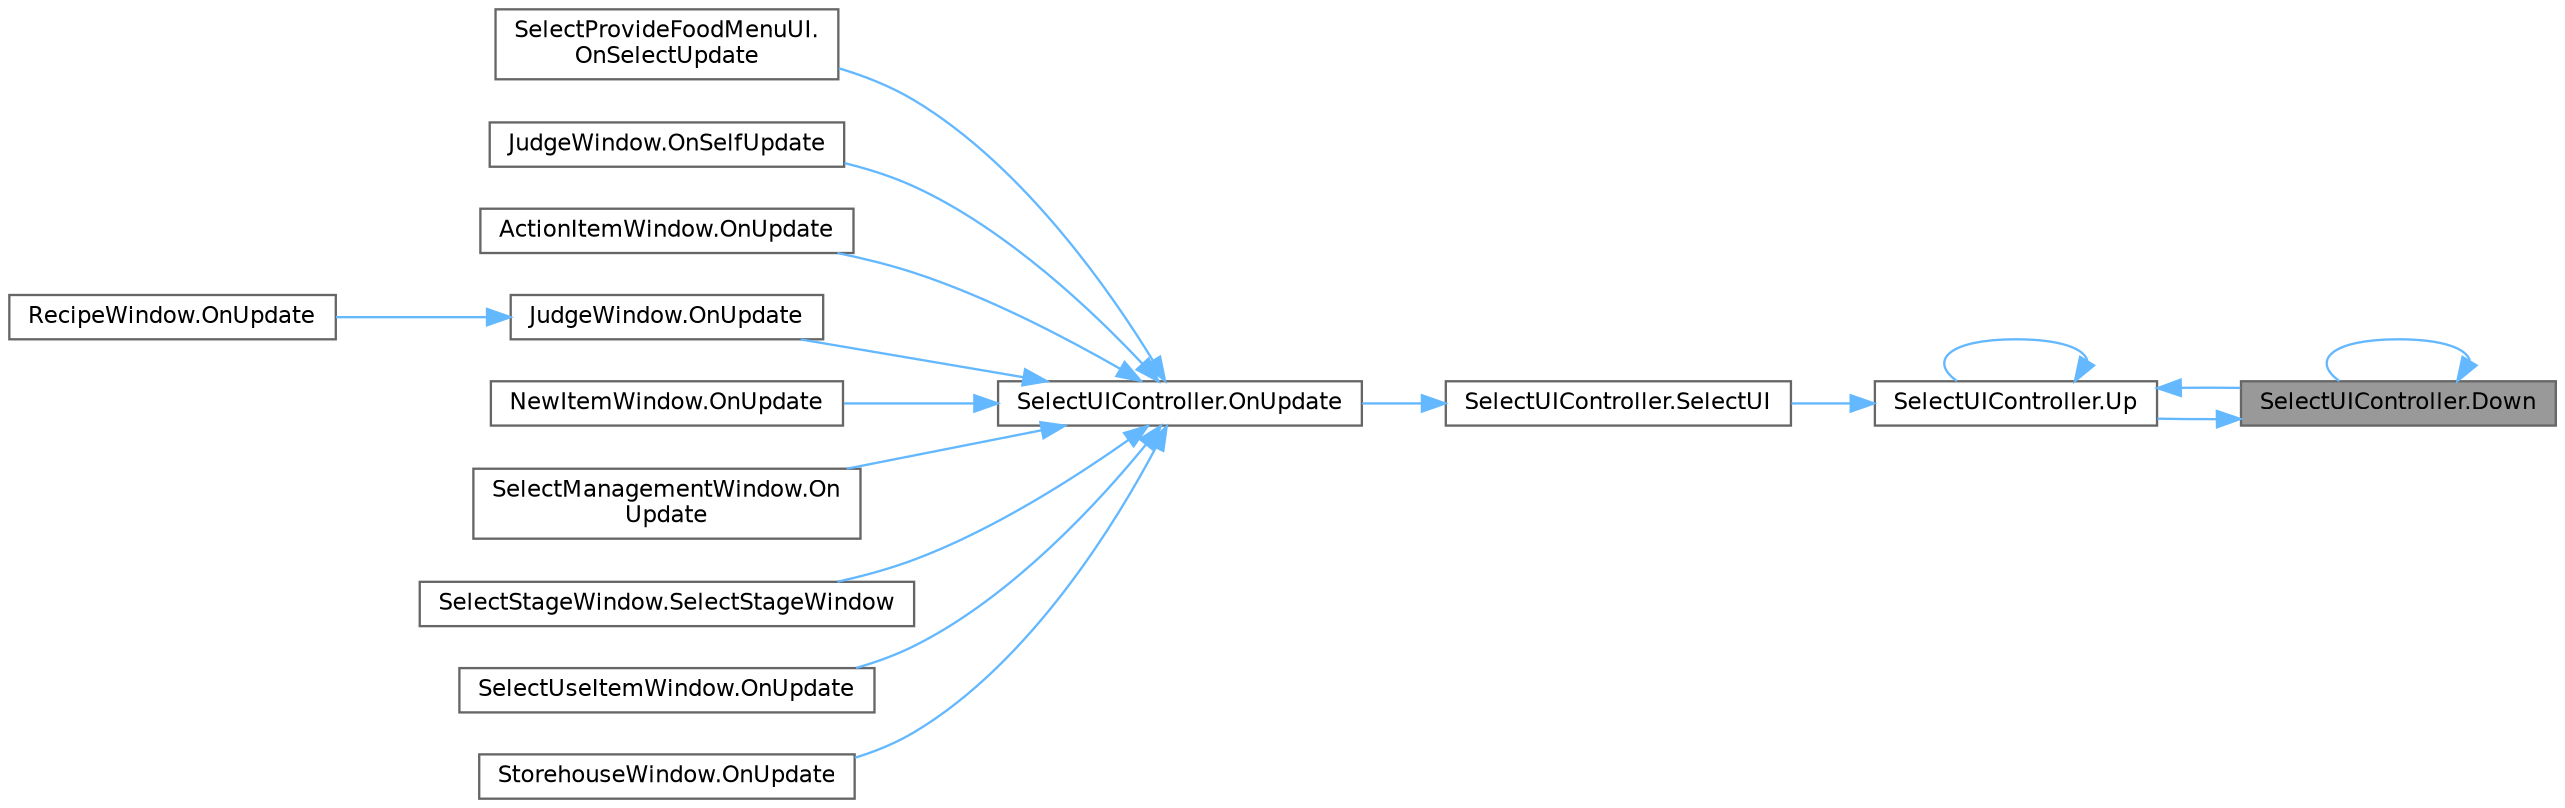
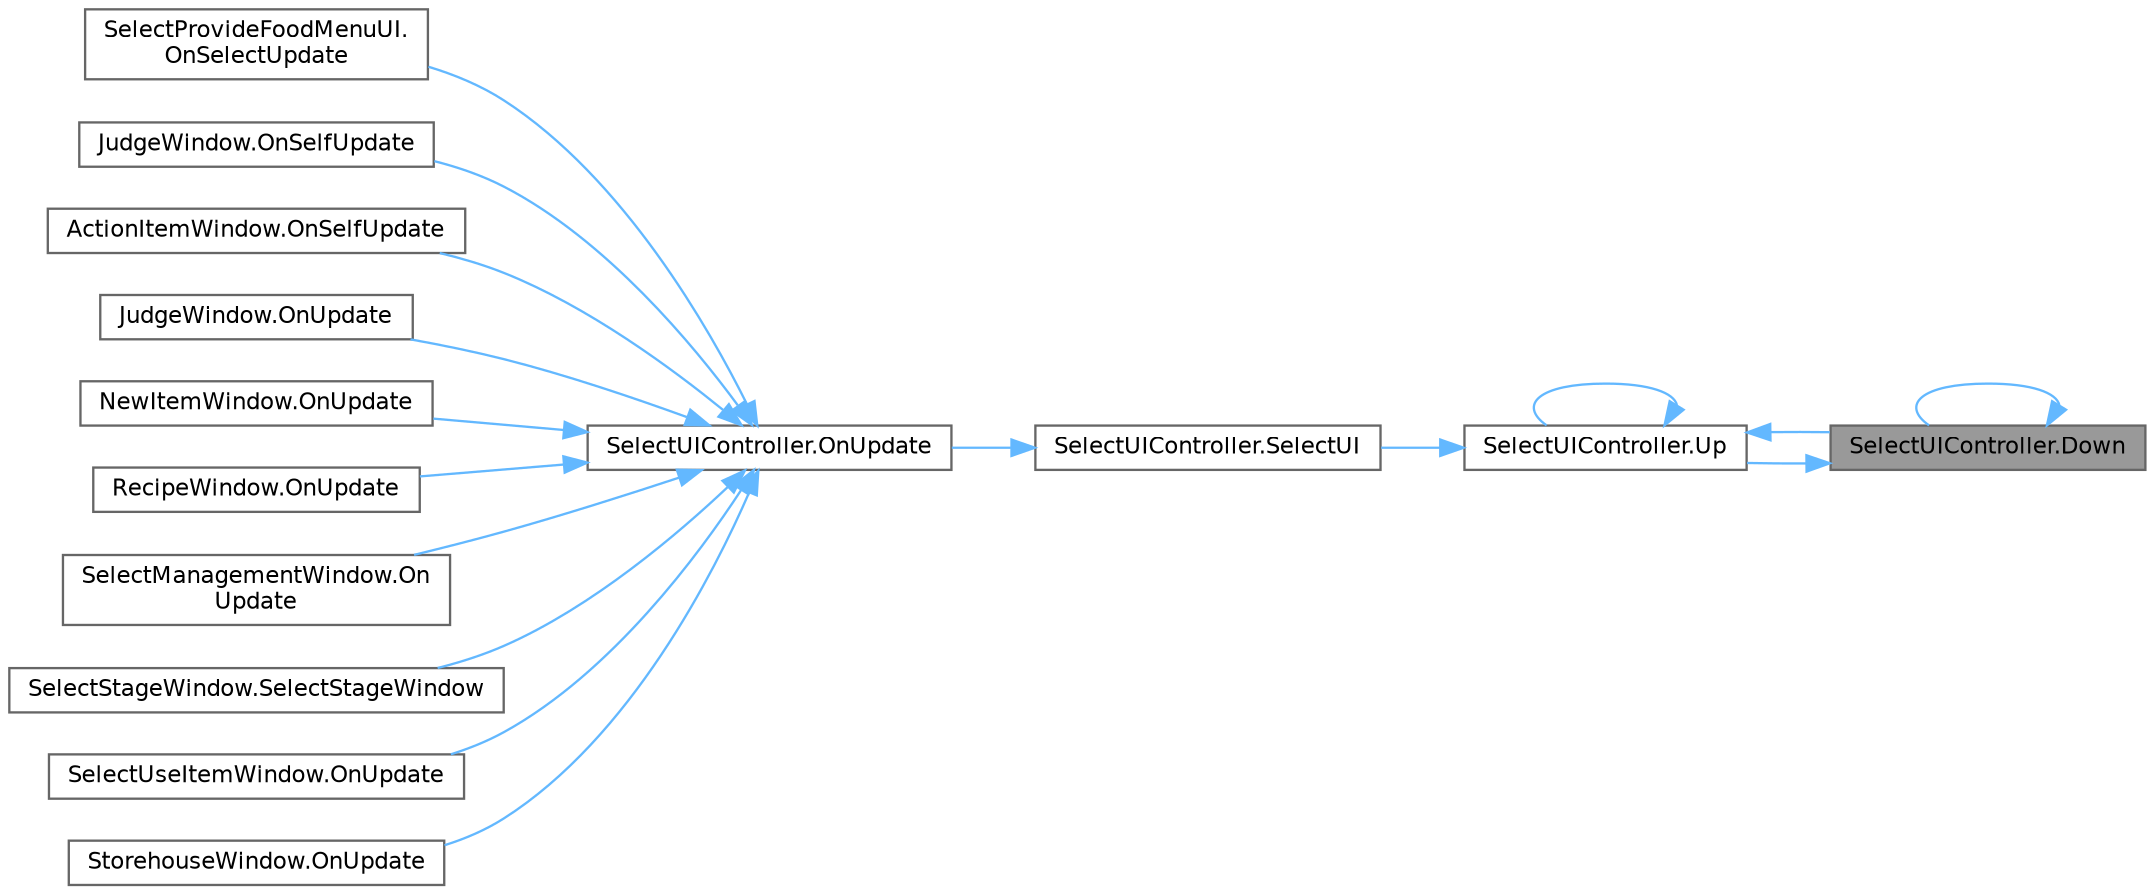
node "ActionItemWindow.OnUpdate": label "ActionItemWindow.OnUpdate" -> "ActionItemWindow.OnSelfUpdate"
edge "RecipeWindow.OnUpdate" -> "JudgeWindow.OnUpdate": now "RecipeWindow.OnUpdate" -> "SelectUIController.OnUpdate"
